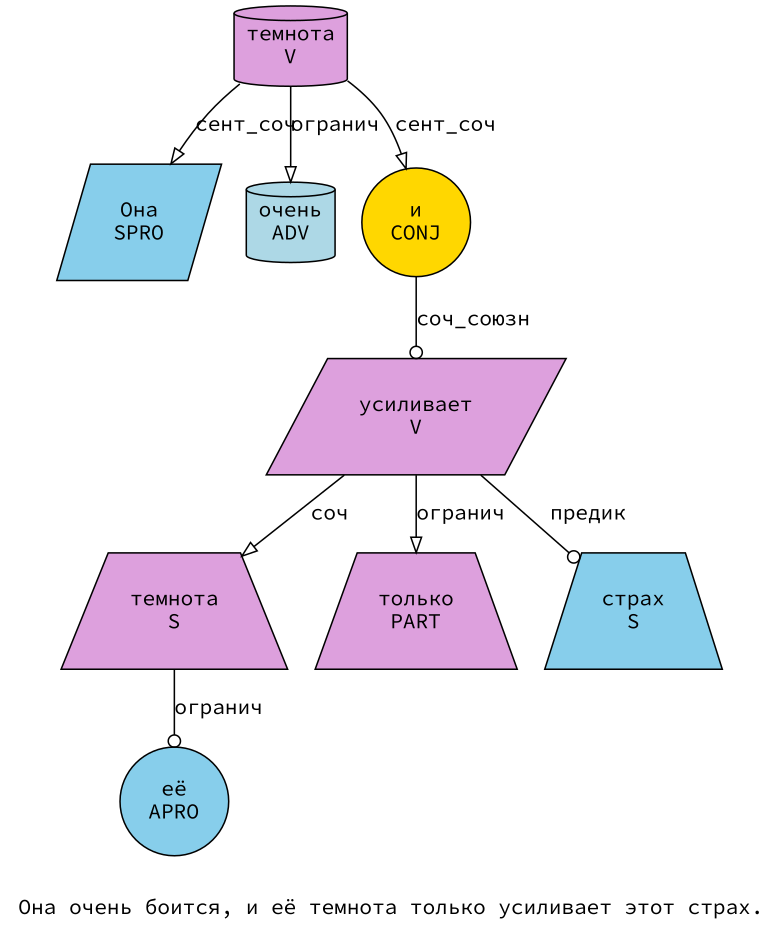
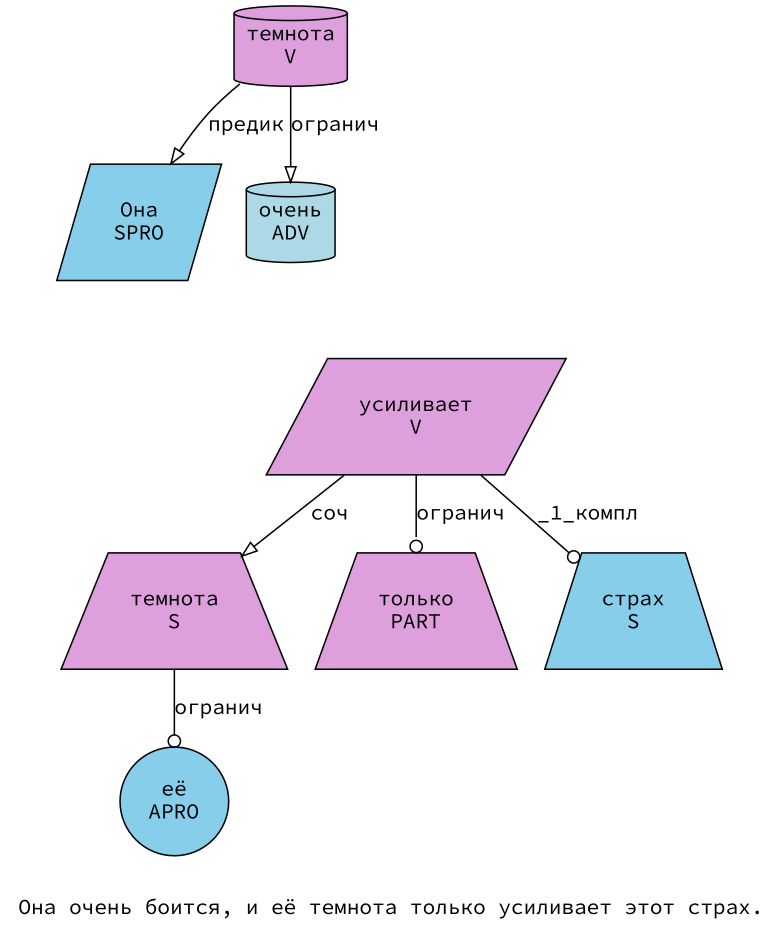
edge "темнота V" -> "Она SPRO": label "сент_соч" -> "предик"
node "и CONJ": removed
edge "усиливает V" -> "только PART": arrowhead onormal -> odot
edge "усиливает V" -> "страх S": label "предик" -> "_1_компл"
